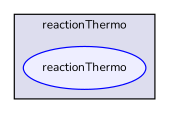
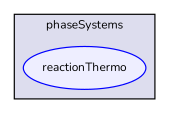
cluster "reactionThermo": label "reactionThermo" -> "phaseSystems"
